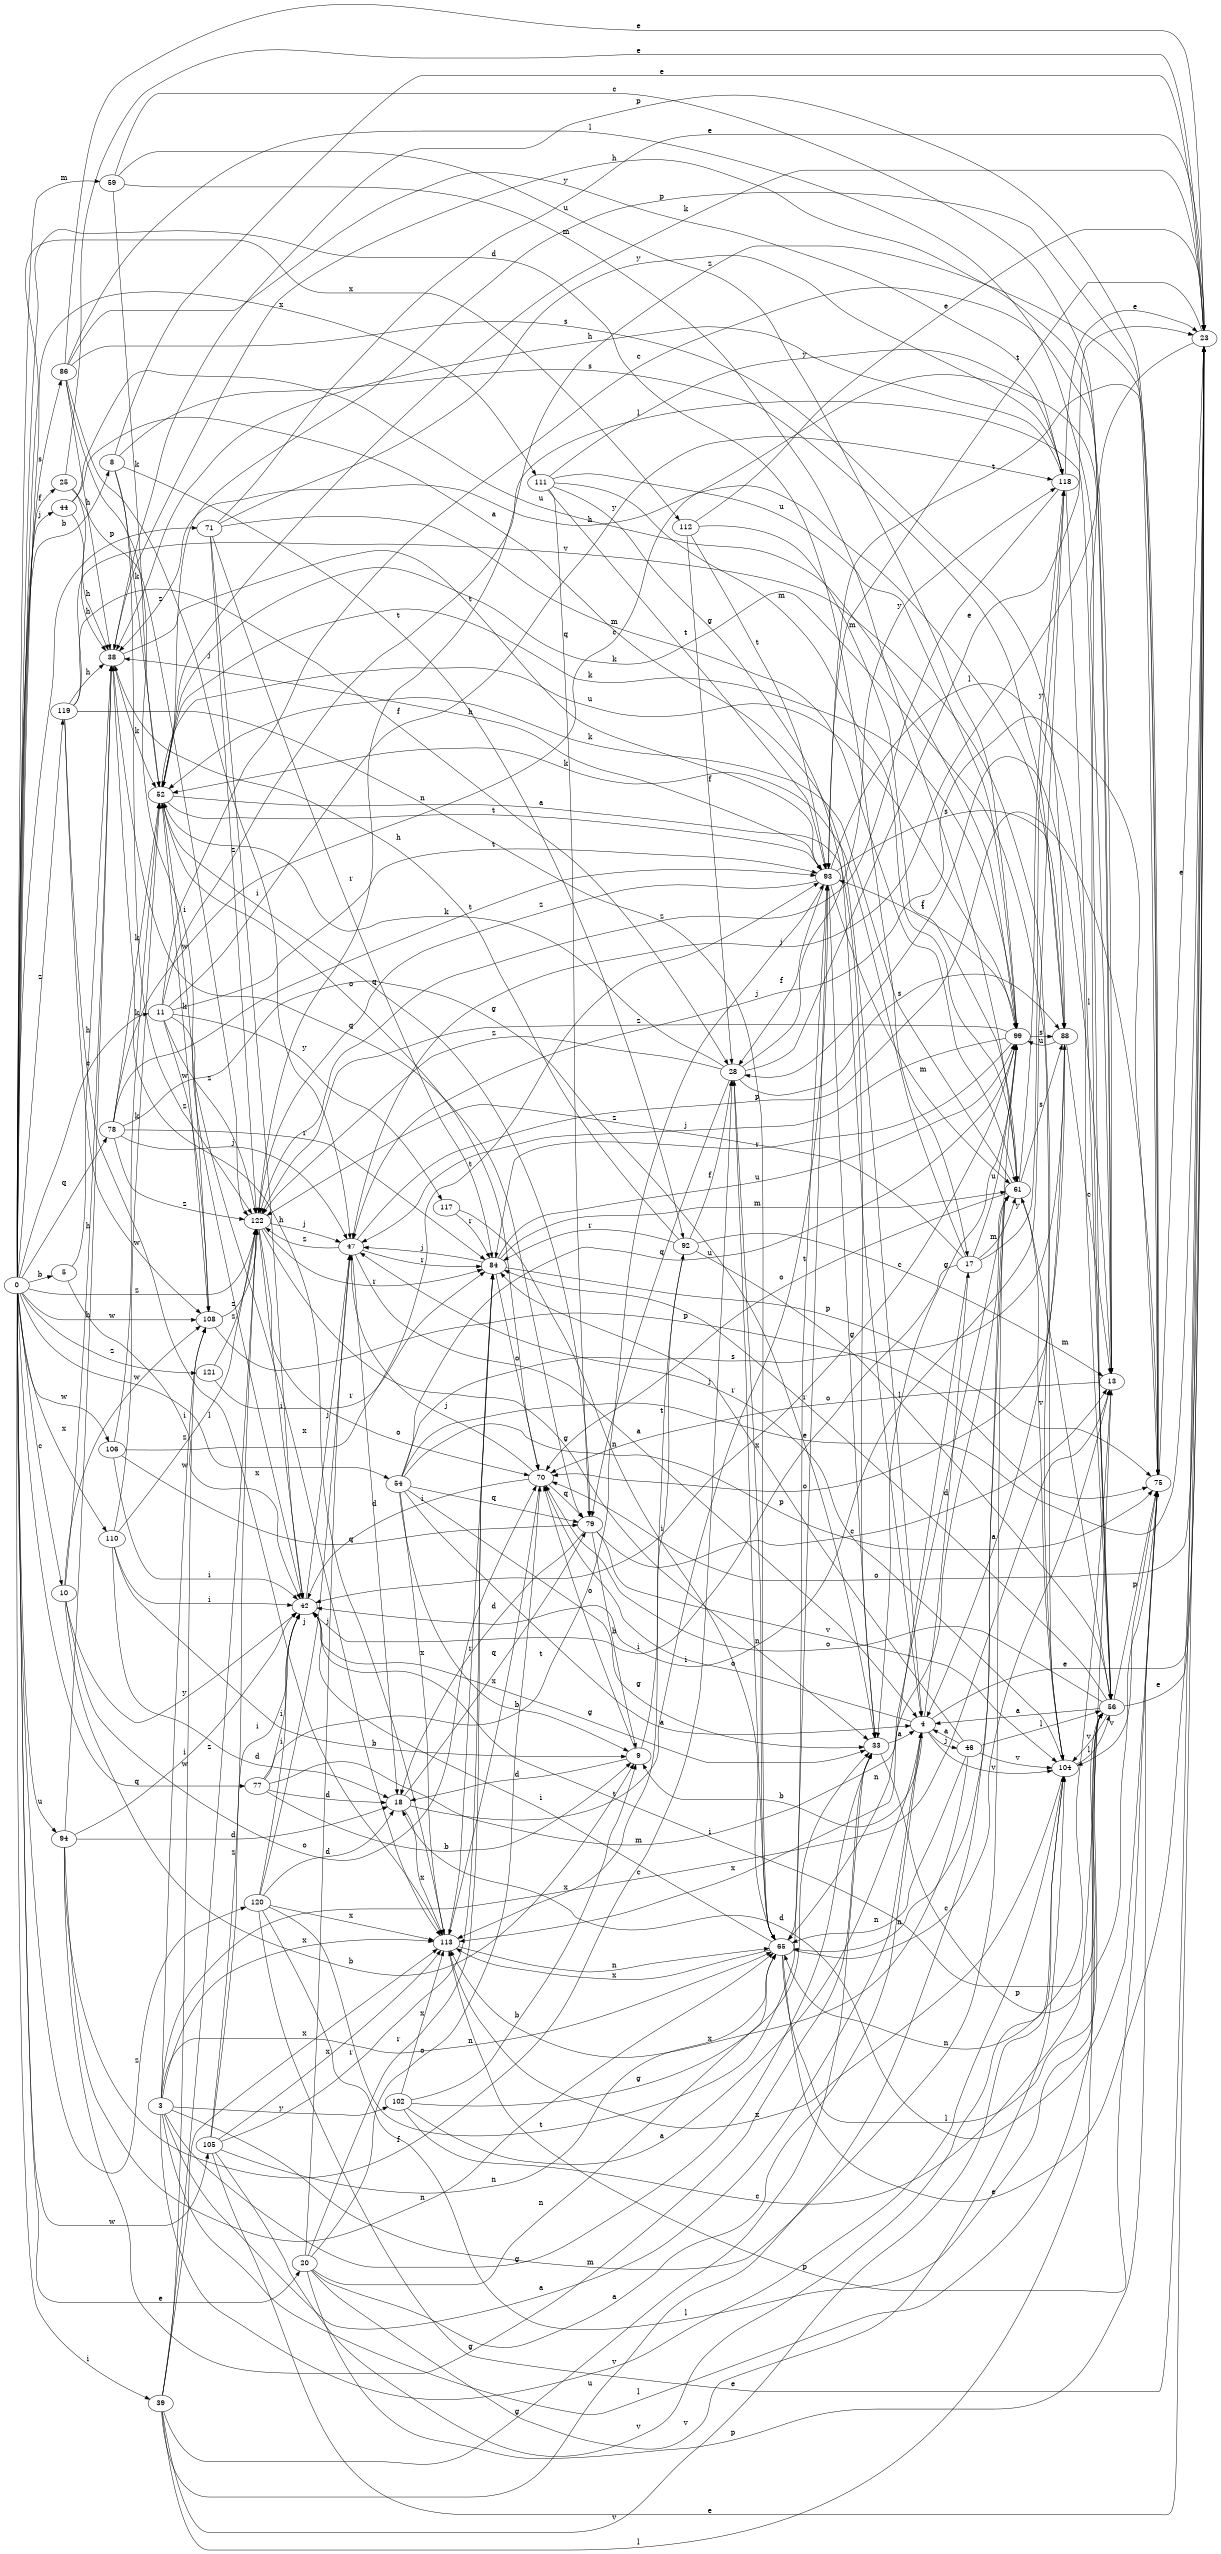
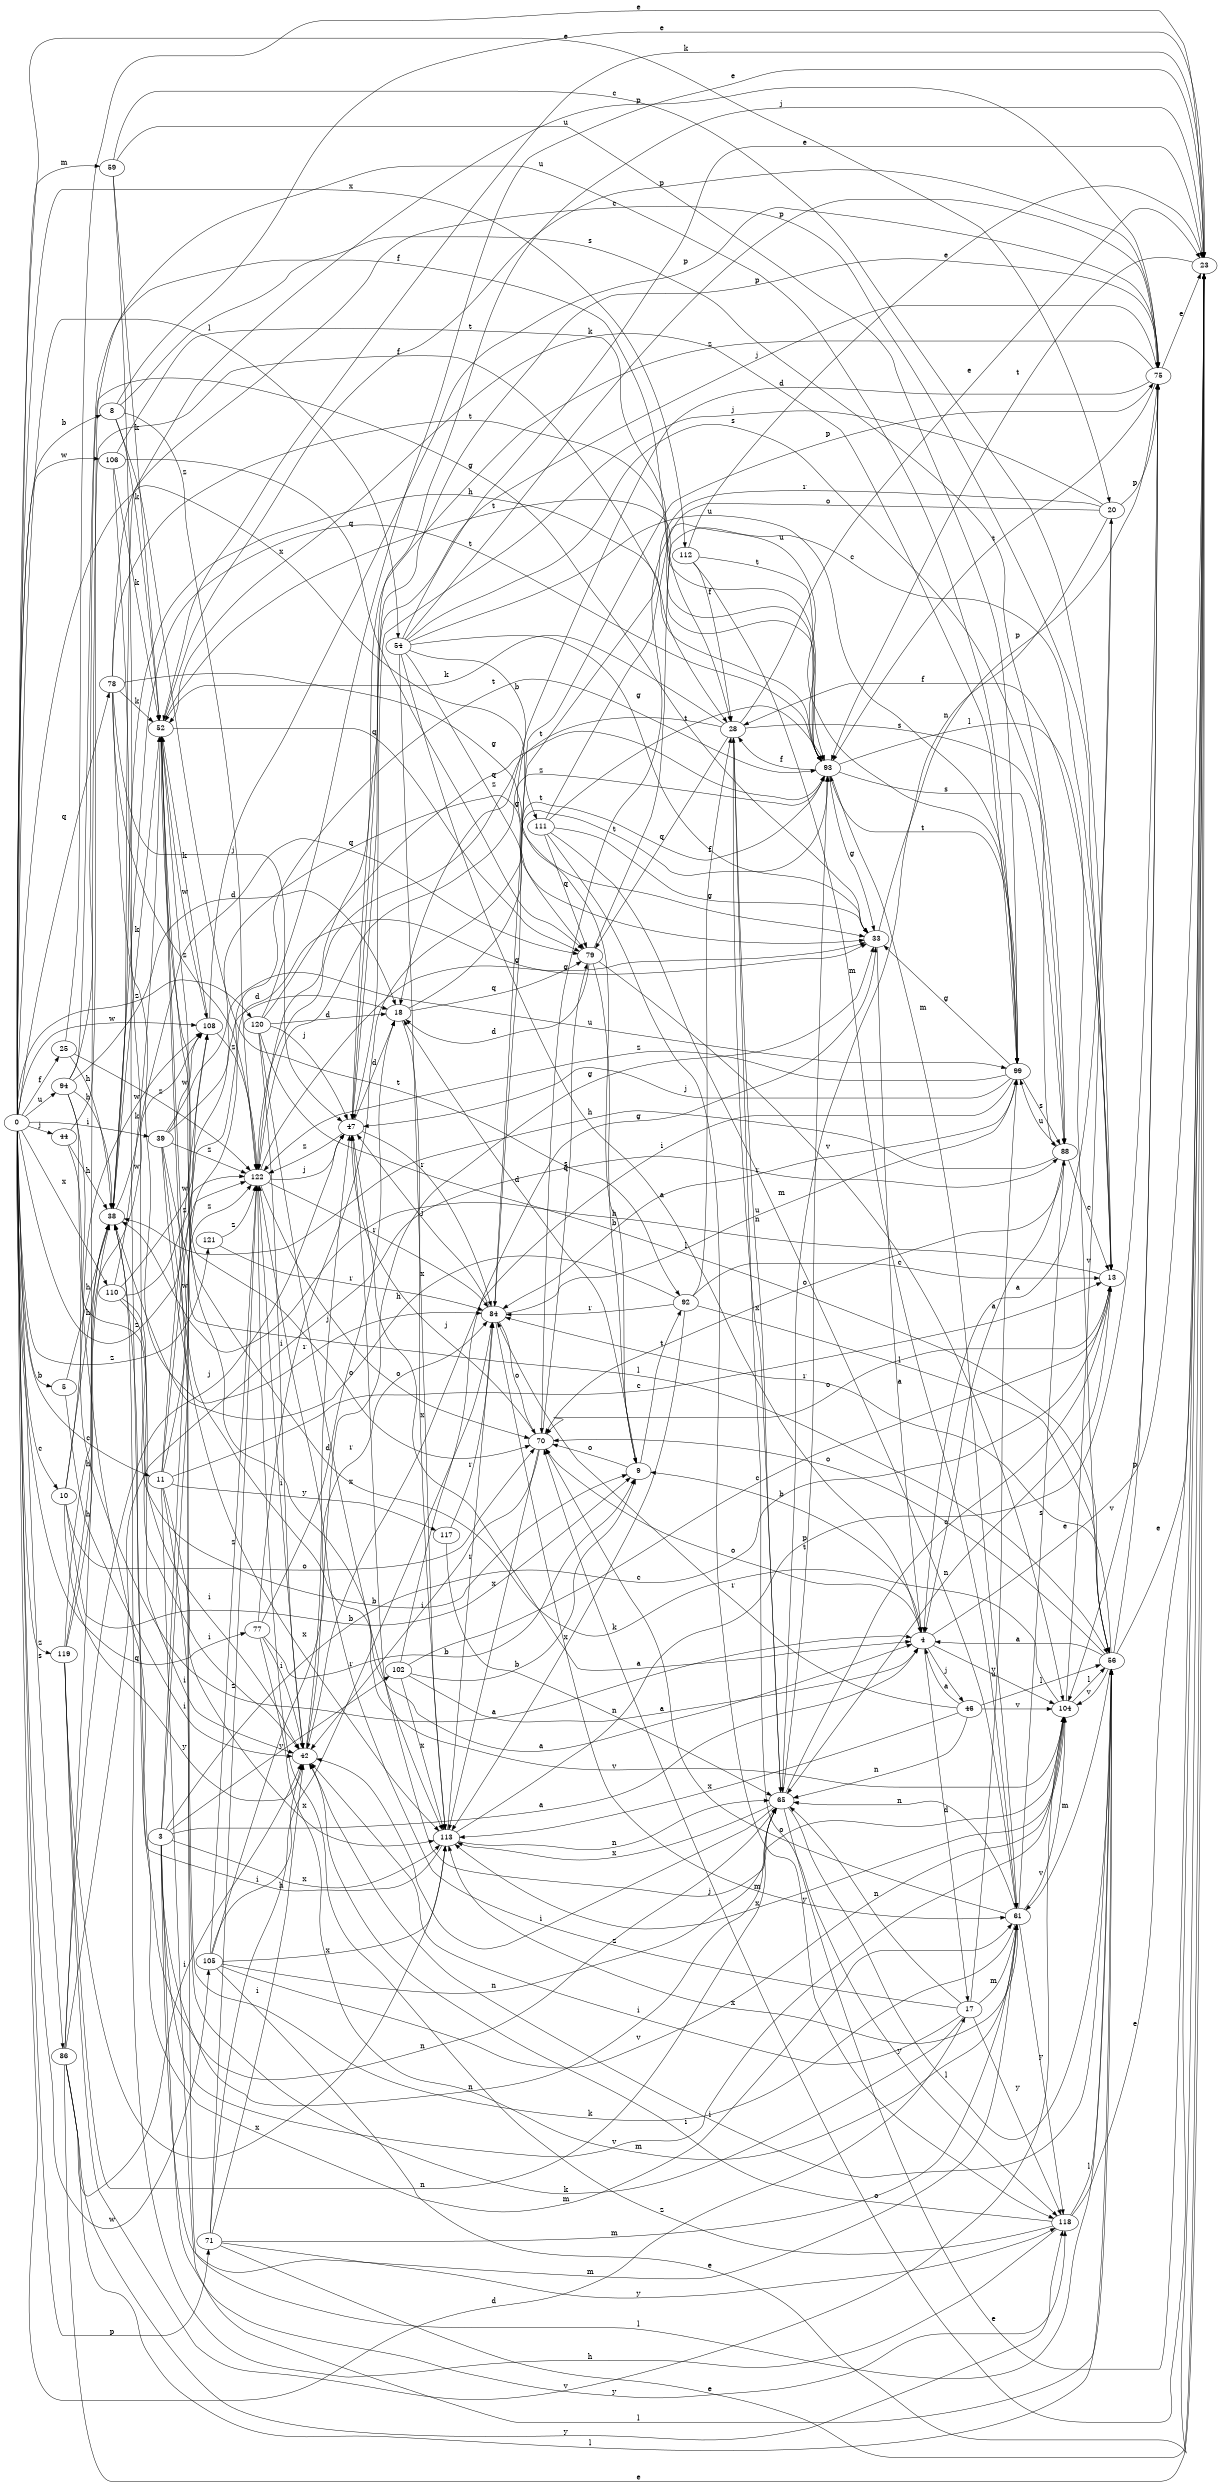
edge "52" -> "99": removed, label "u"
edge "20" -> "104": reversed
